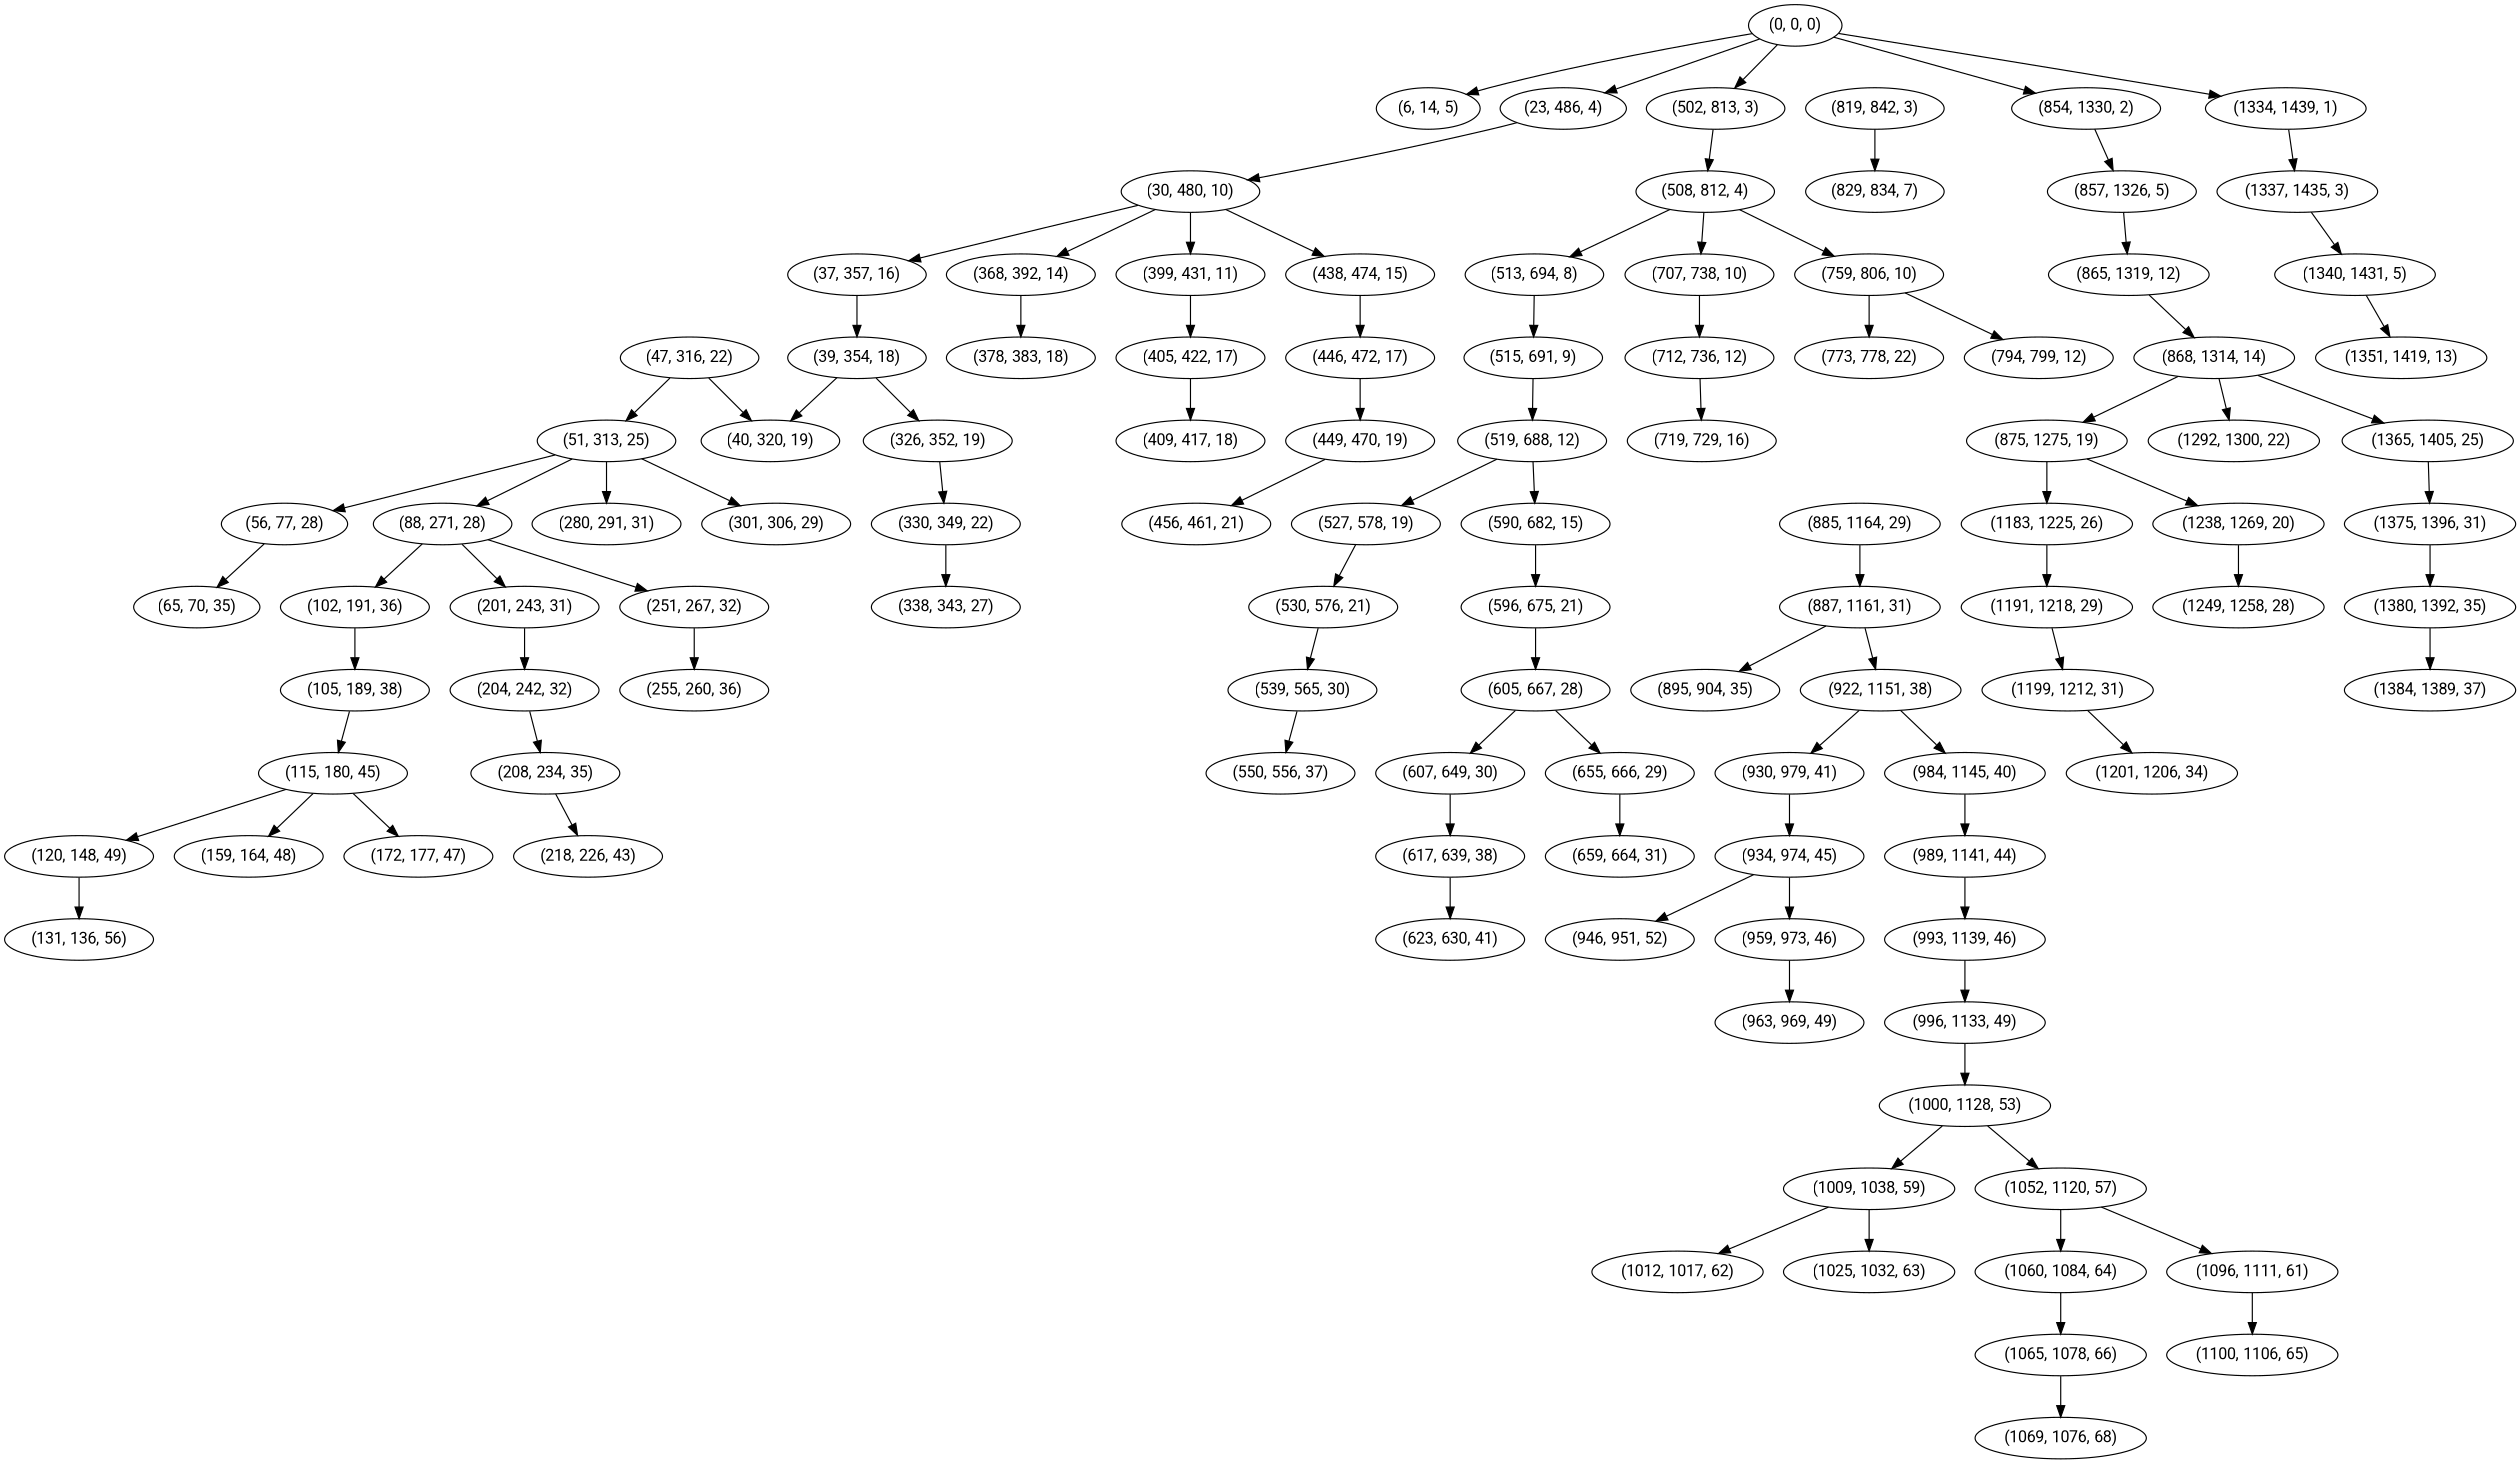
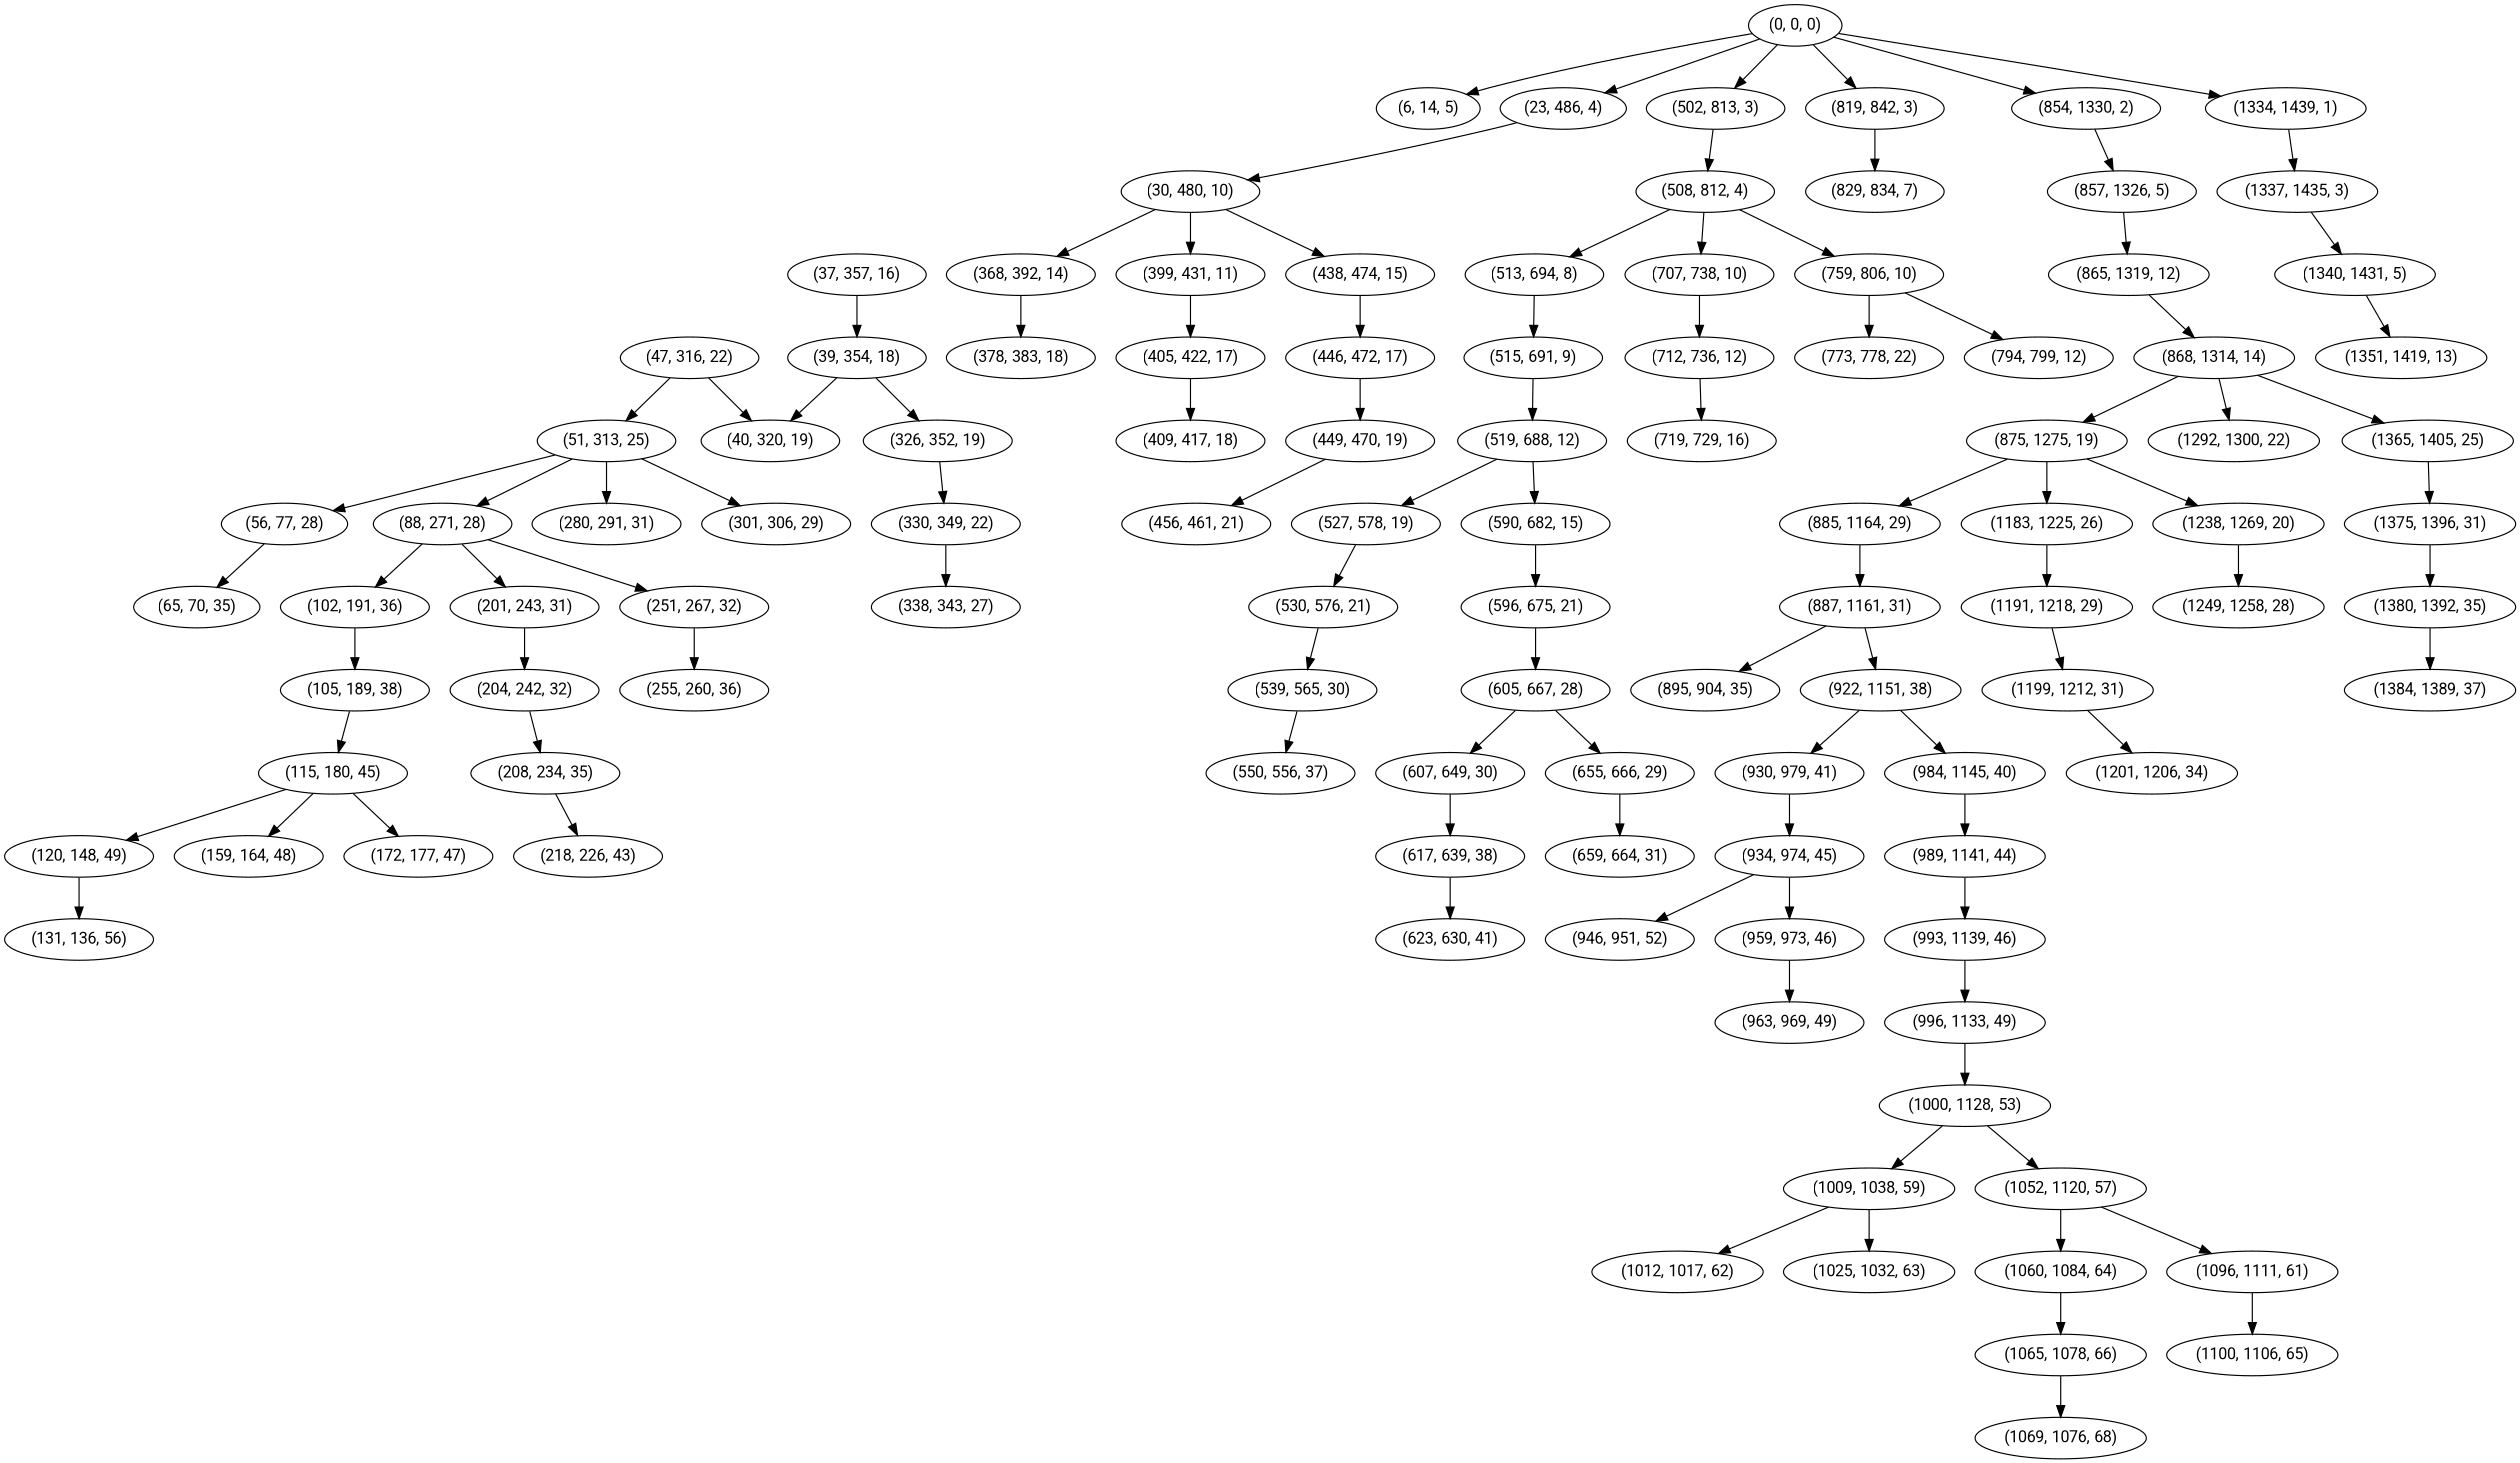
edge "(0, 0, 0)" -> "(819, 842, 3)": added
edge "(30, 480, 10)" -> "(37, 357, 16)": removed
edge "(875, 1275, 19)" -> "(885, 1164, 29)": added
